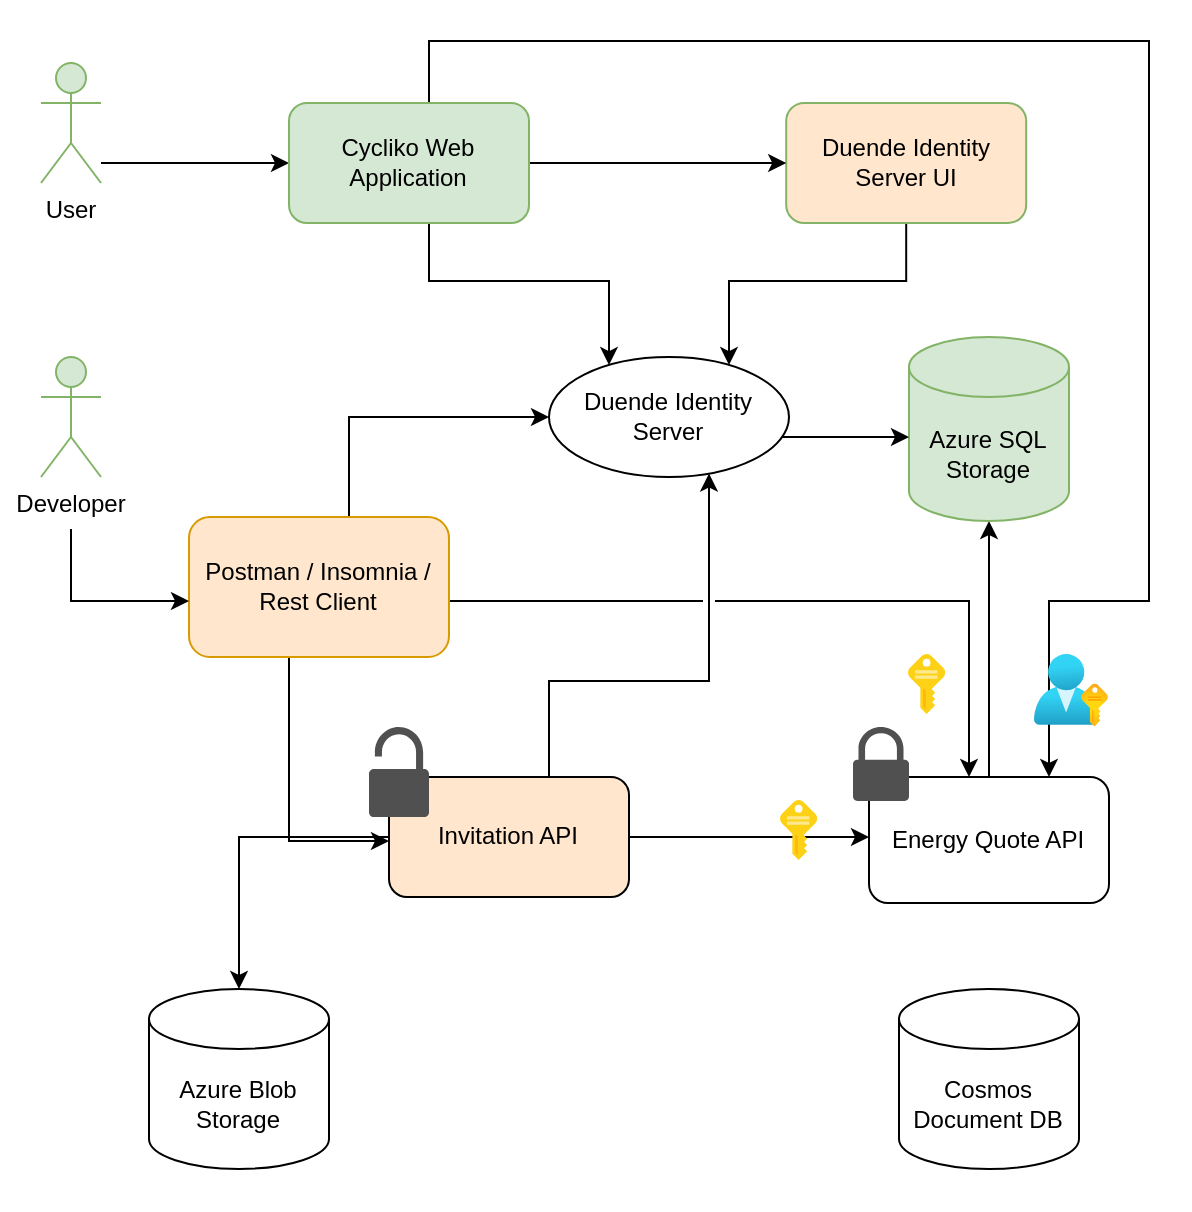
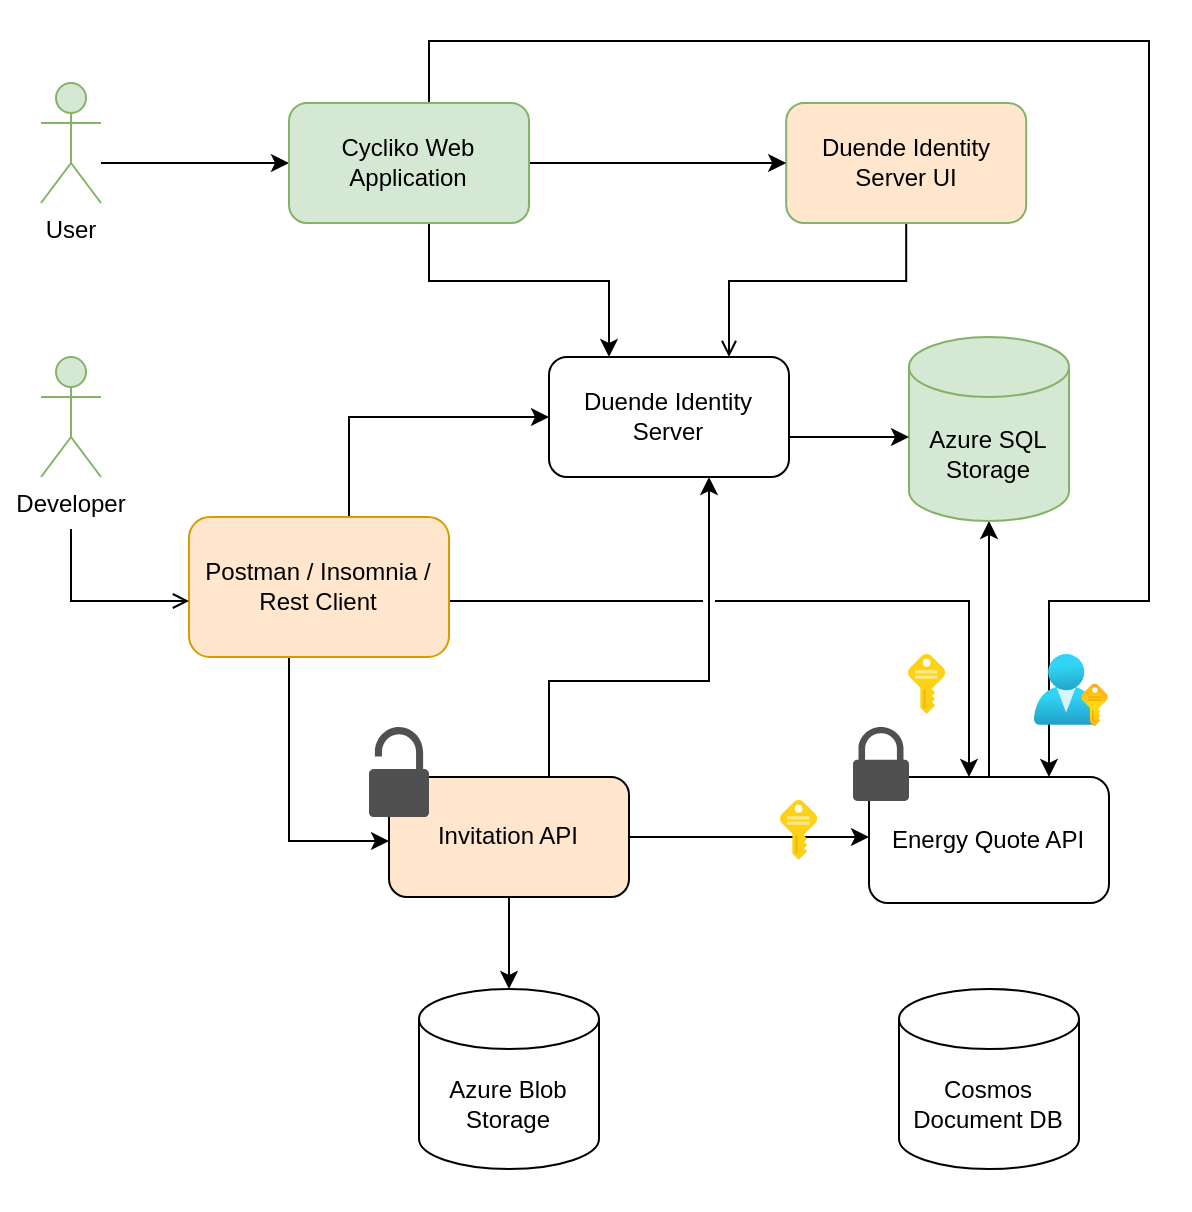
node "User": moved (71, 123) -> (71, 143)
edge "Duende Identity Server UI" -> "Duende Identity Server": arrowhead classic -> open
node "Duende Identity Server": shape ellipse -> rounded rectangle
edge "Developer" -> "Postman / Insomnia / Rest Client": arrowhead classic -> open
node "Azure Blob Storage": moved (239, 1079) -> (509, 1079)
